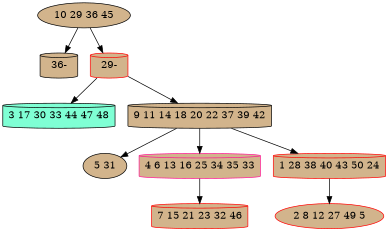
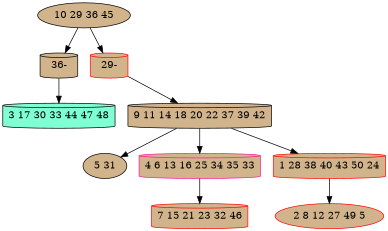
edge "29-" -> "3 17 30 33 44 47 48": now "36-" -> "3 17 30 33 44 47 48"
